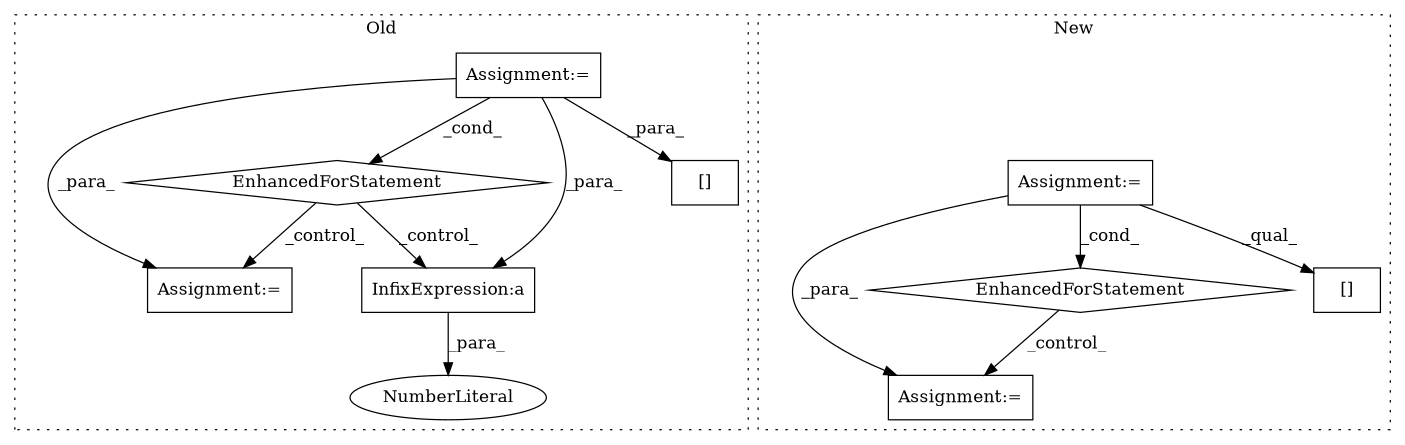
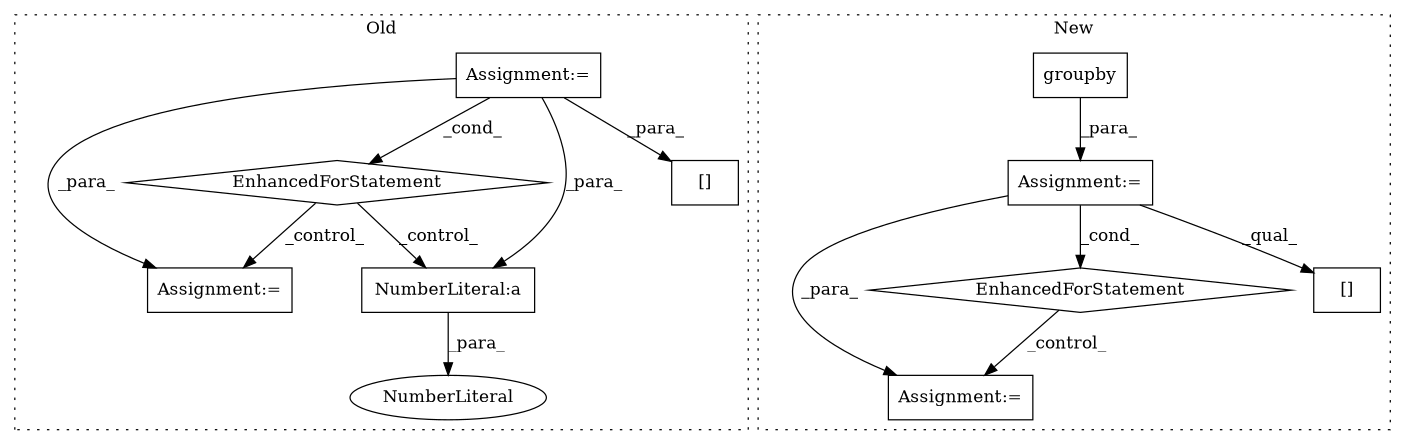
node "groupby": added
node "InfixExpression:a": label "InfixExpression:a" -> "NumberLiteral:a"
